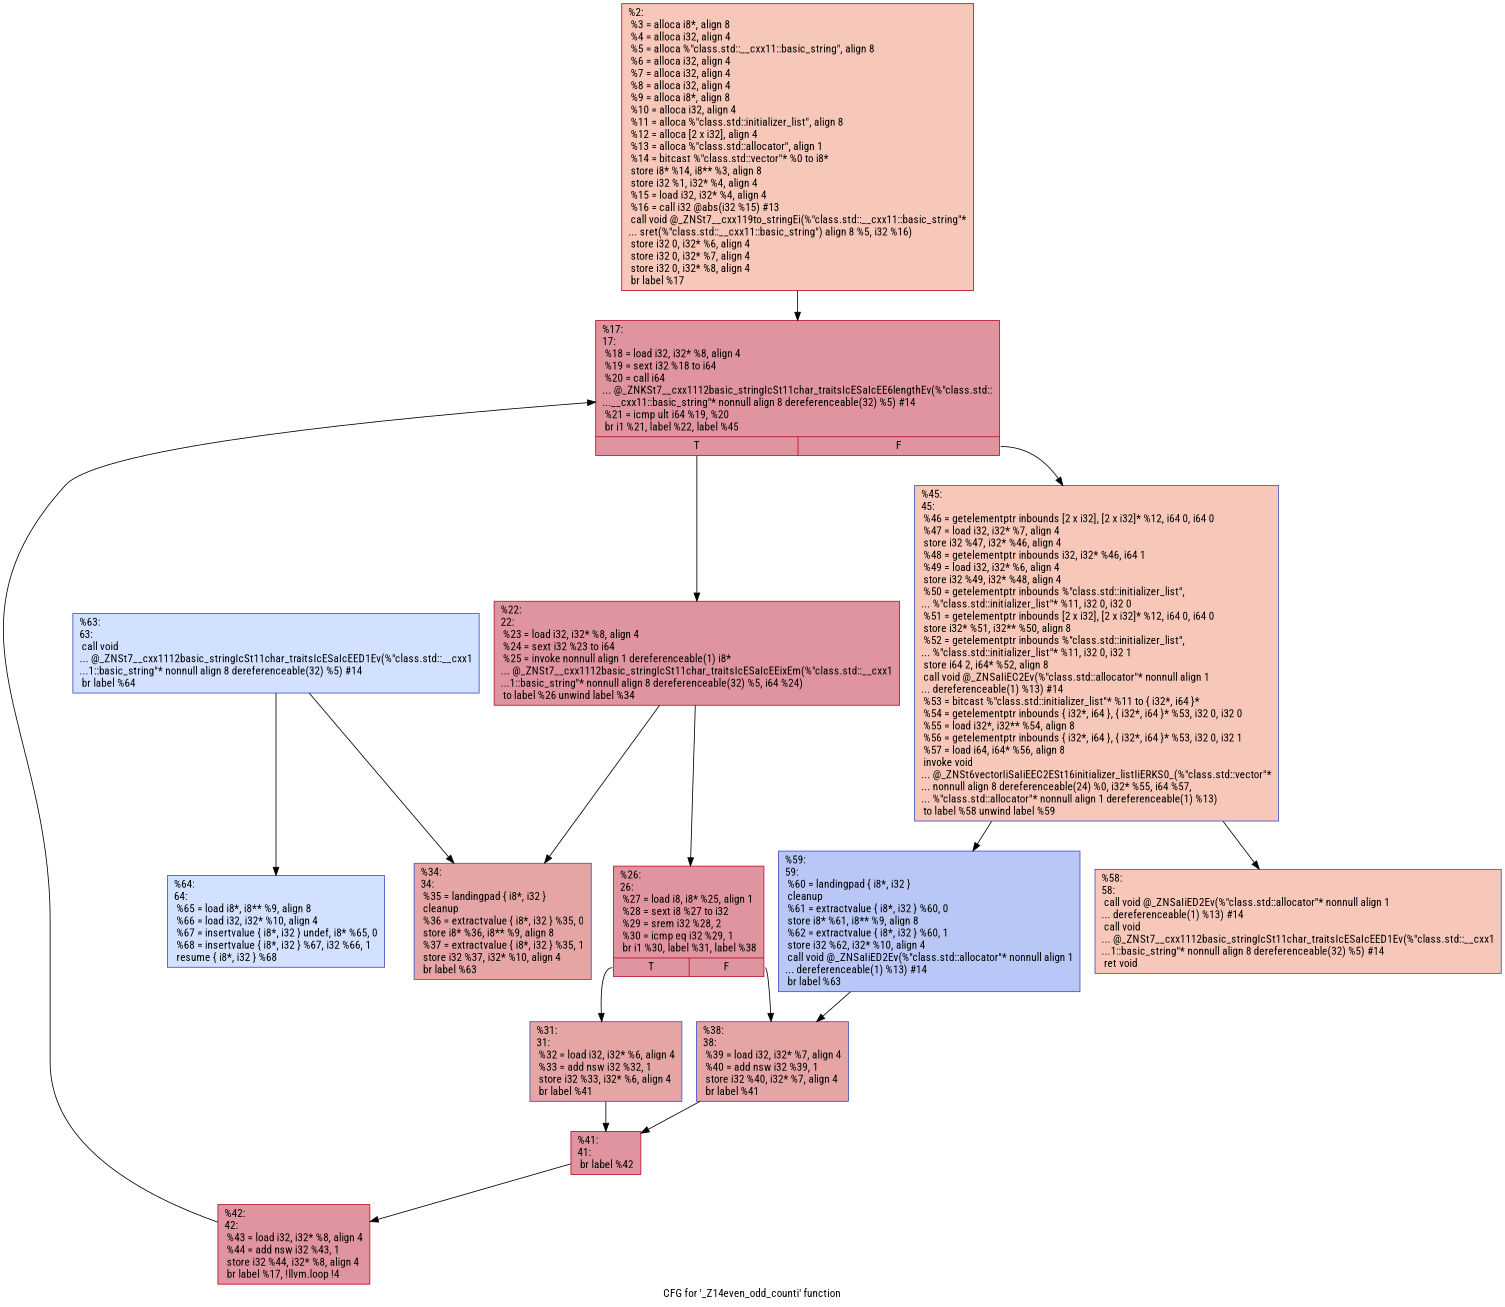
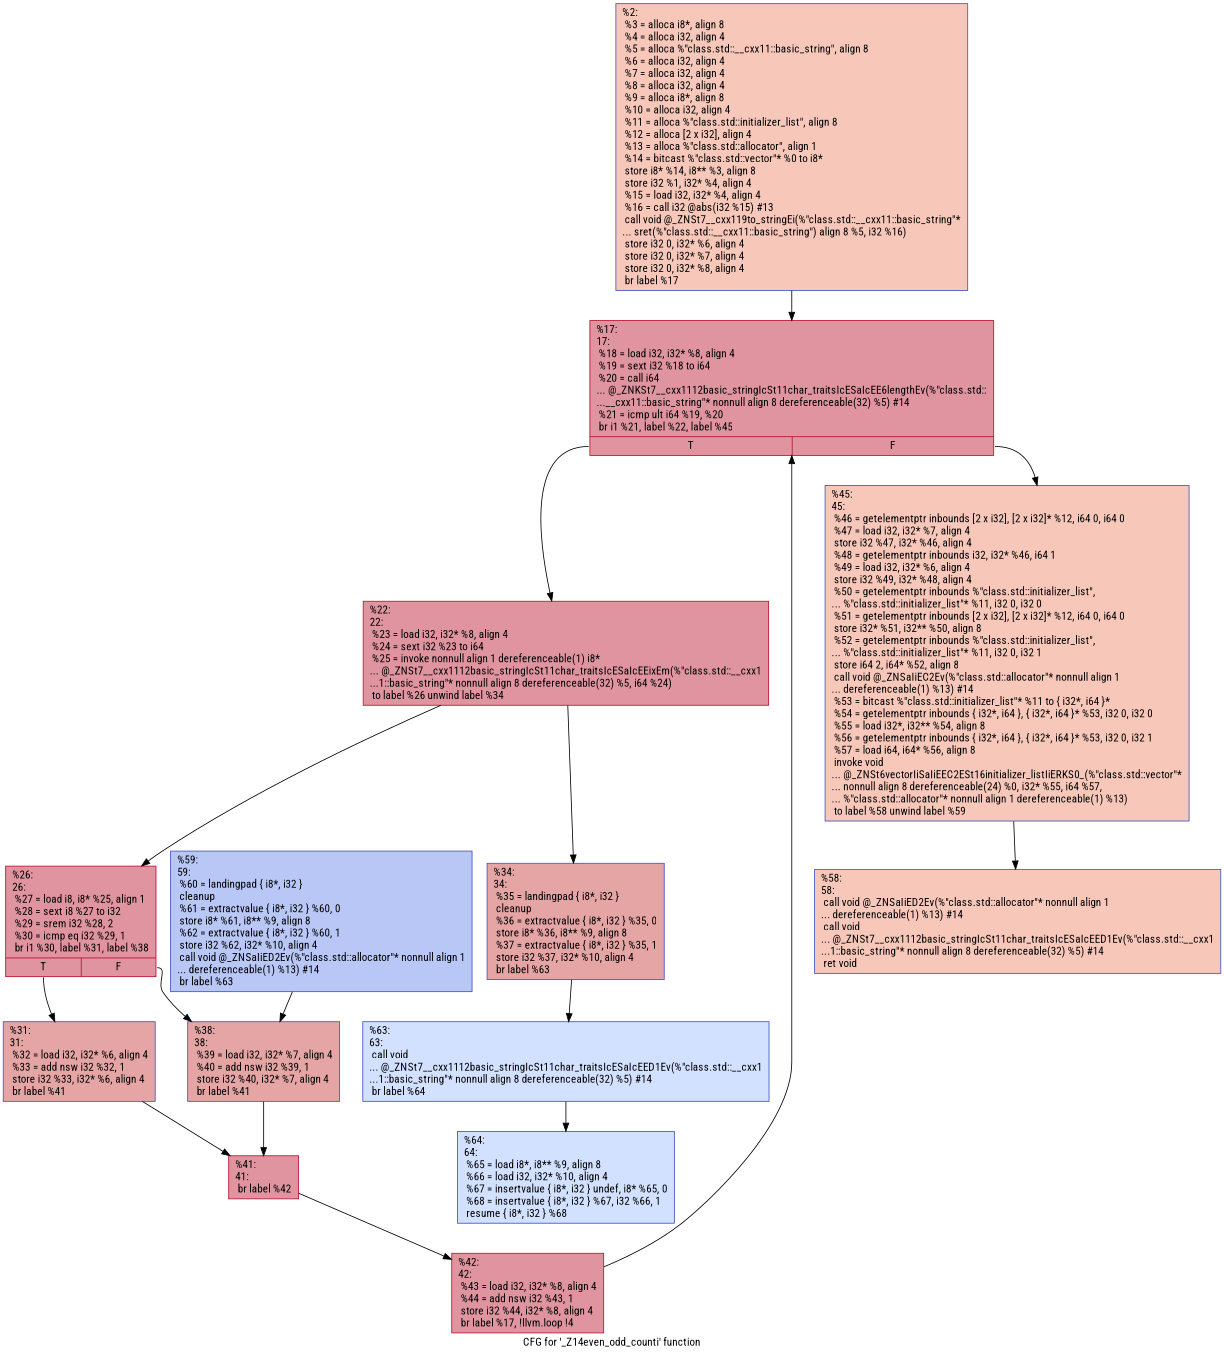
node "%2:": color #b70d28ff -> #3d50c3ff
edge "%63:" -> "%34:": reversed
edge "%45:" -> "%59:": removed
